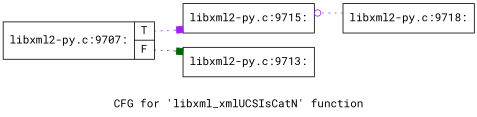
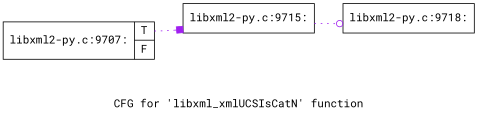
edge "libxml2-py.c:9718:" -> "libxml2-py.c:9715:": reversed
node "libxml2-py.c:9713:": removed
